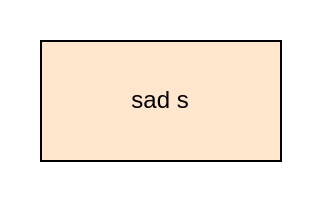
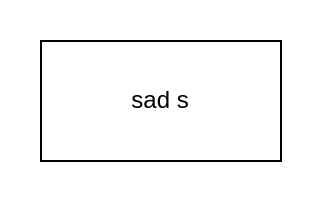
node "sad s": fillcolor #ffe6cc -> #ffffff
